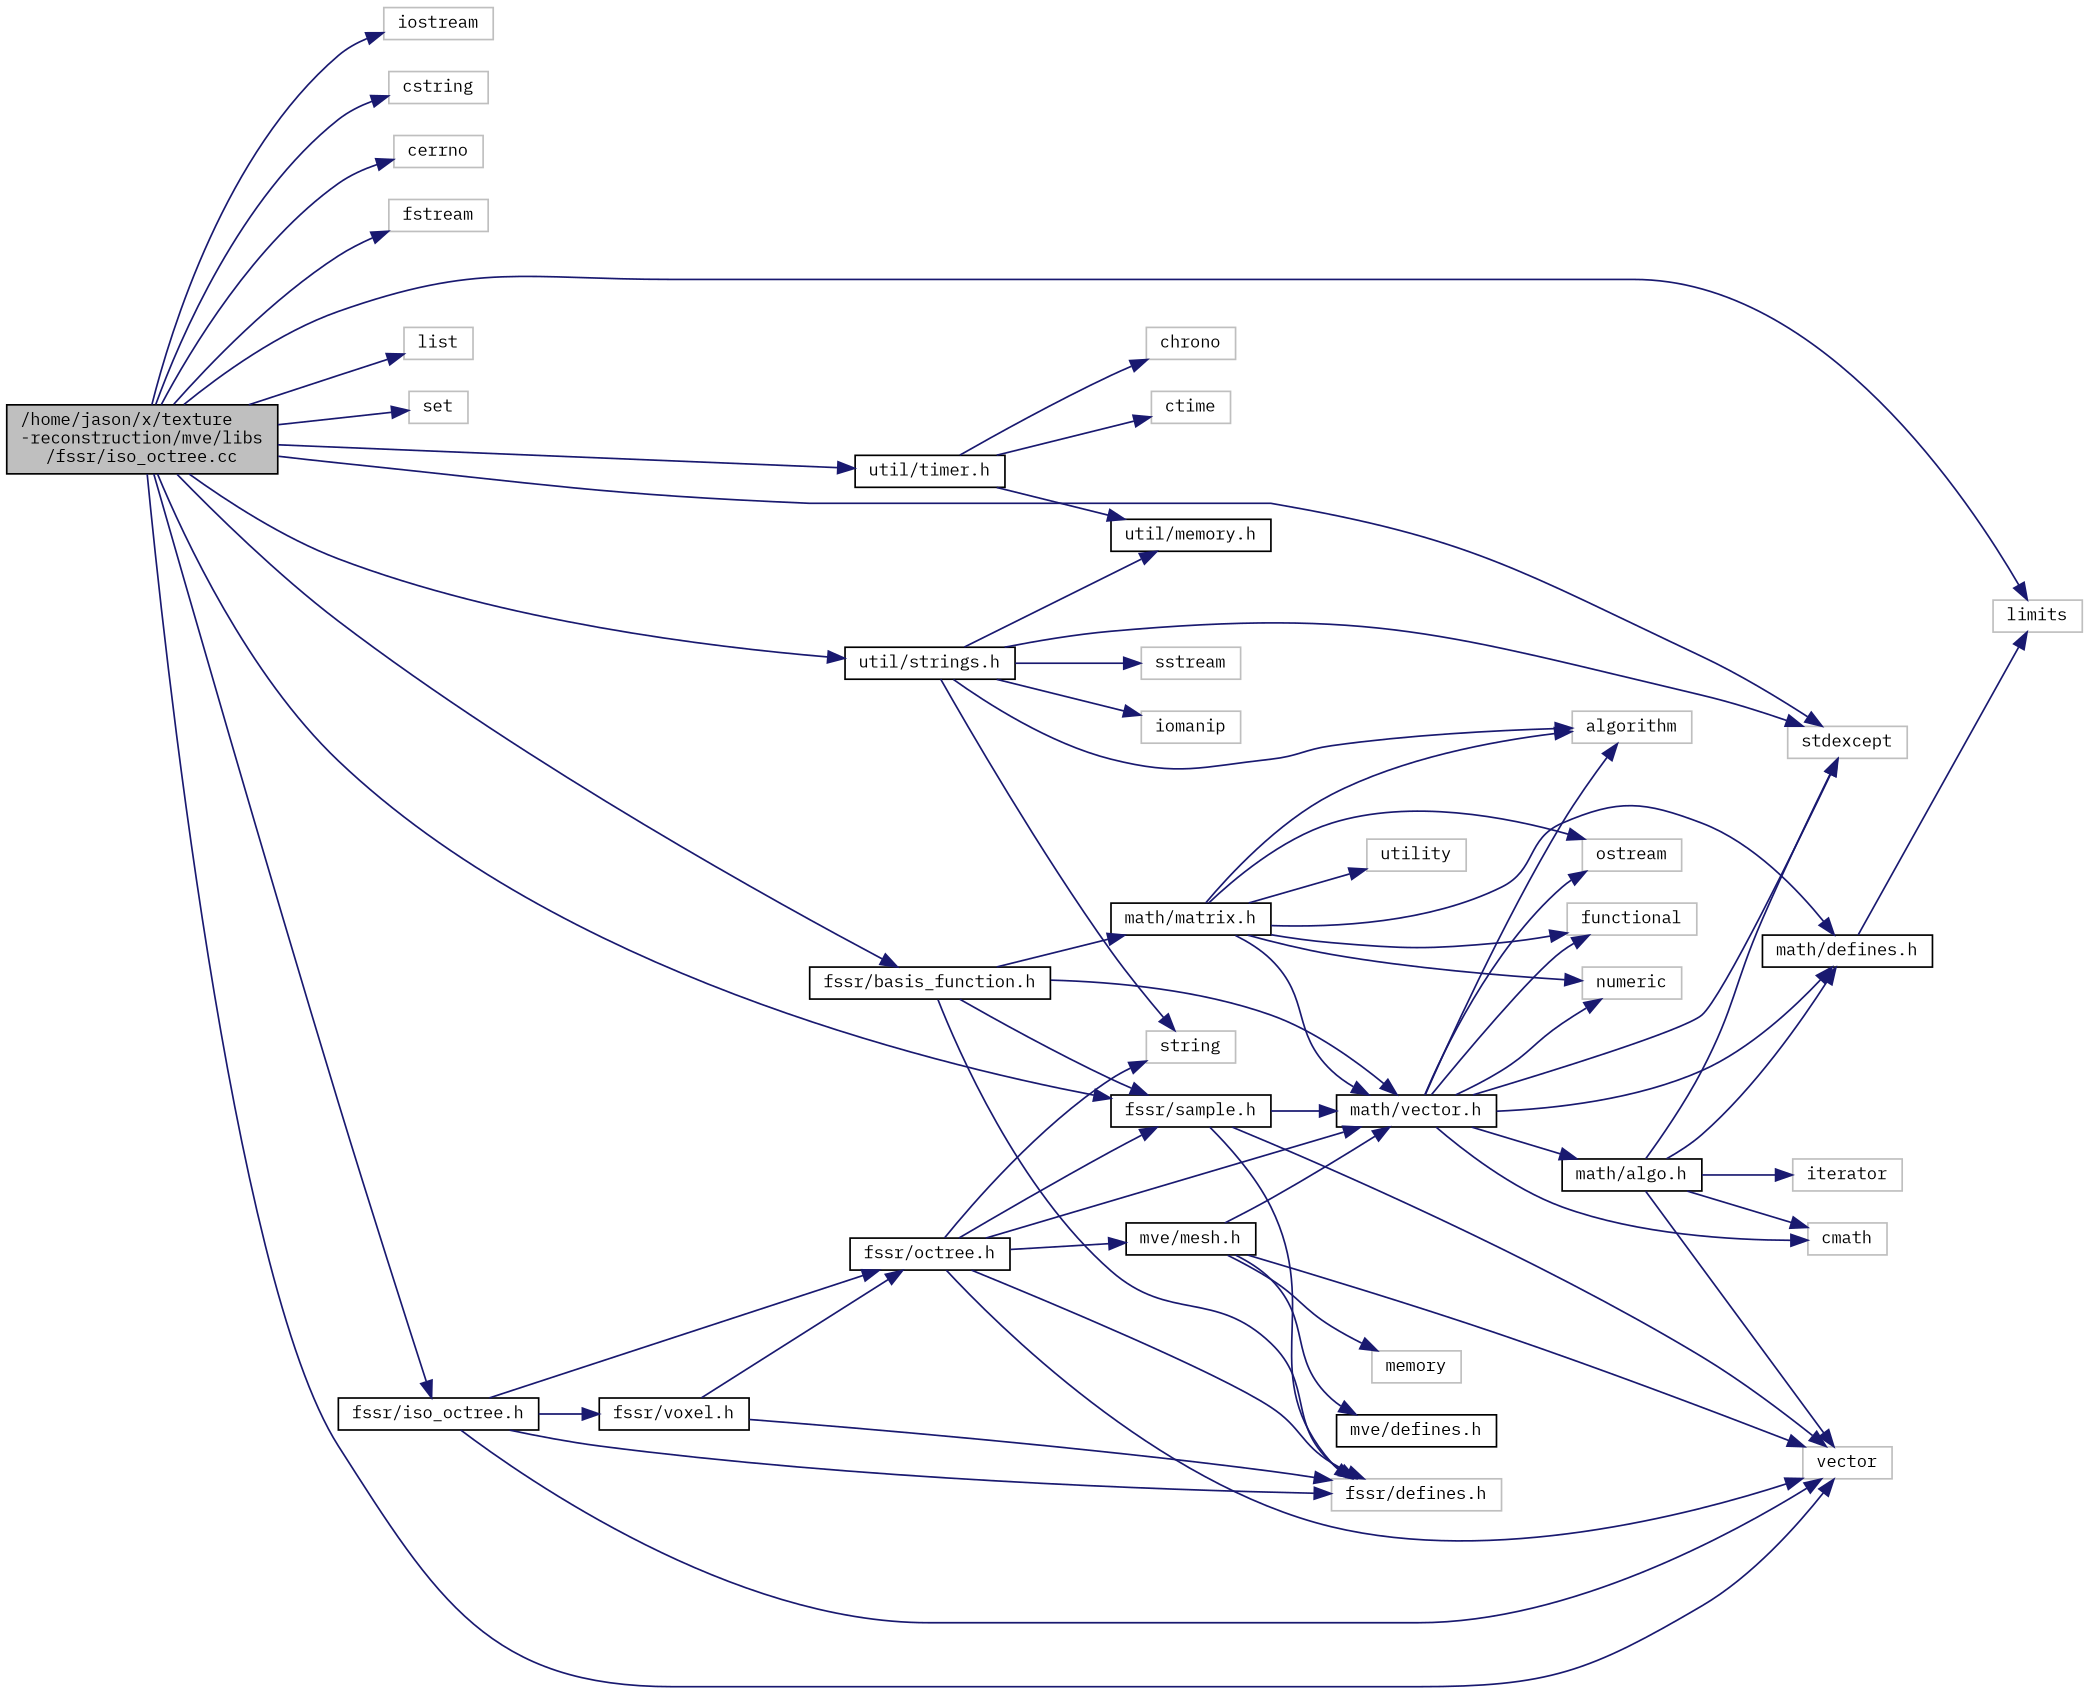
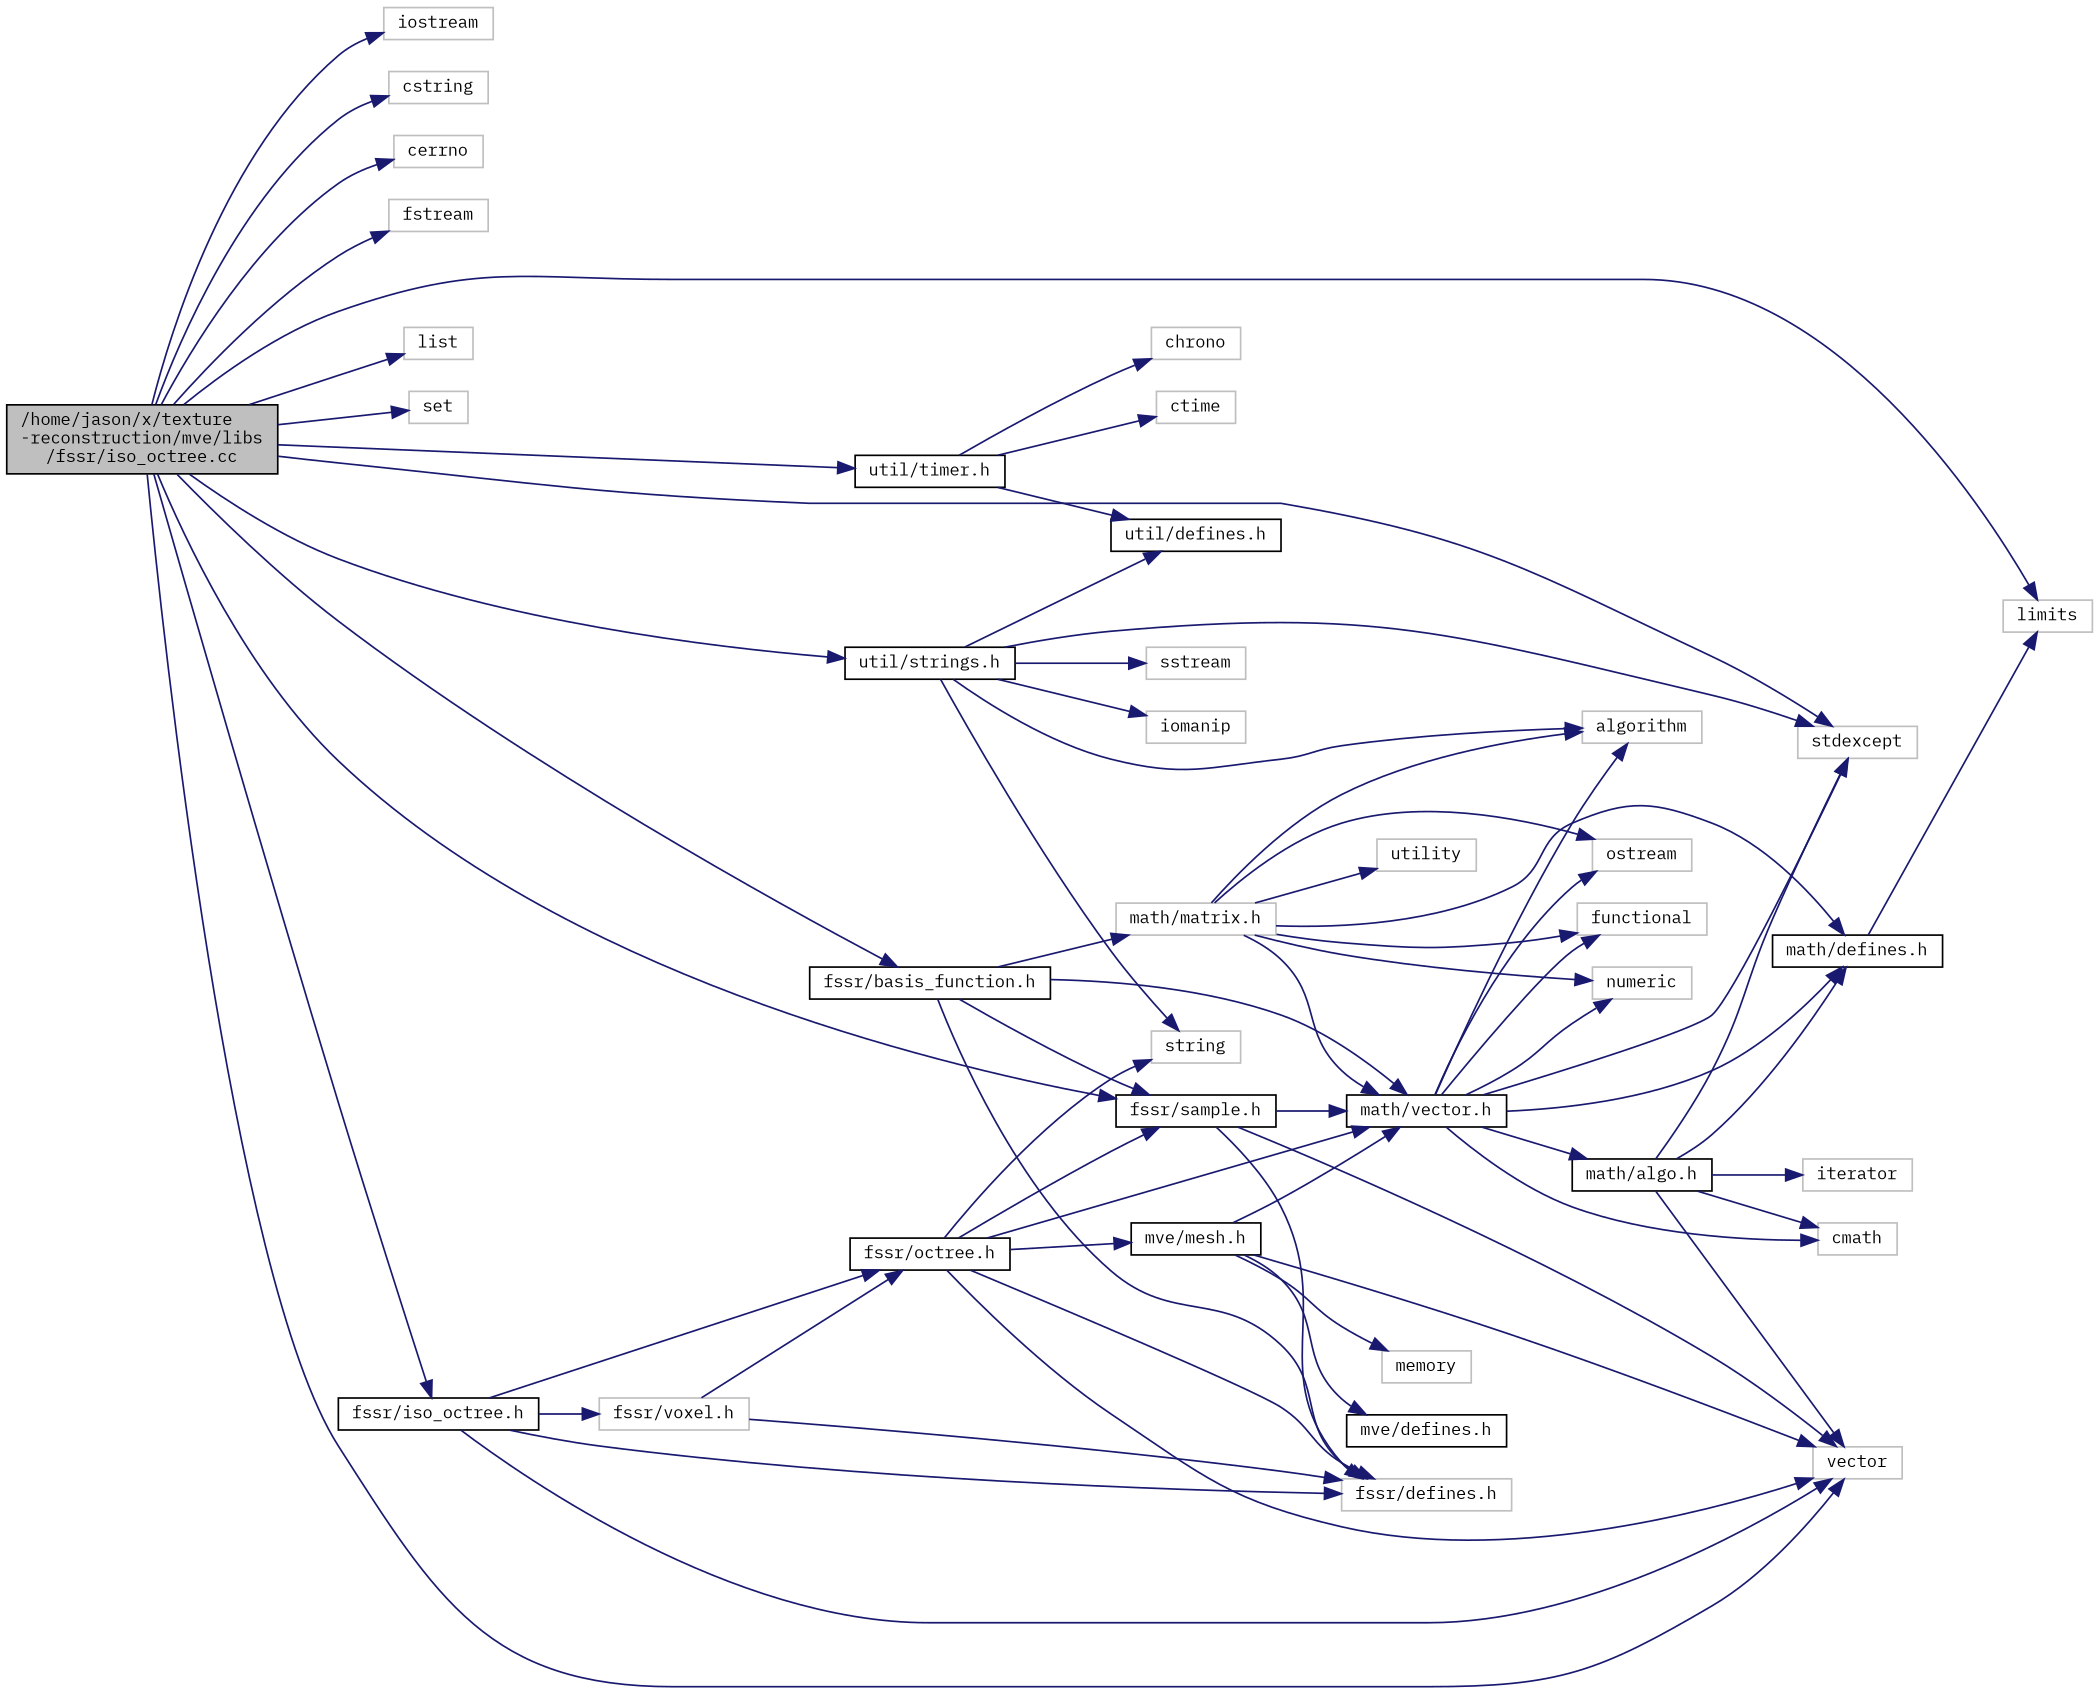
node "util/memory.h": label "util/memory.h" -> "util/defines.h"
node "math/matrix.h": color black -> grey75
node "fssr/voxel.h": color black -> grey75
